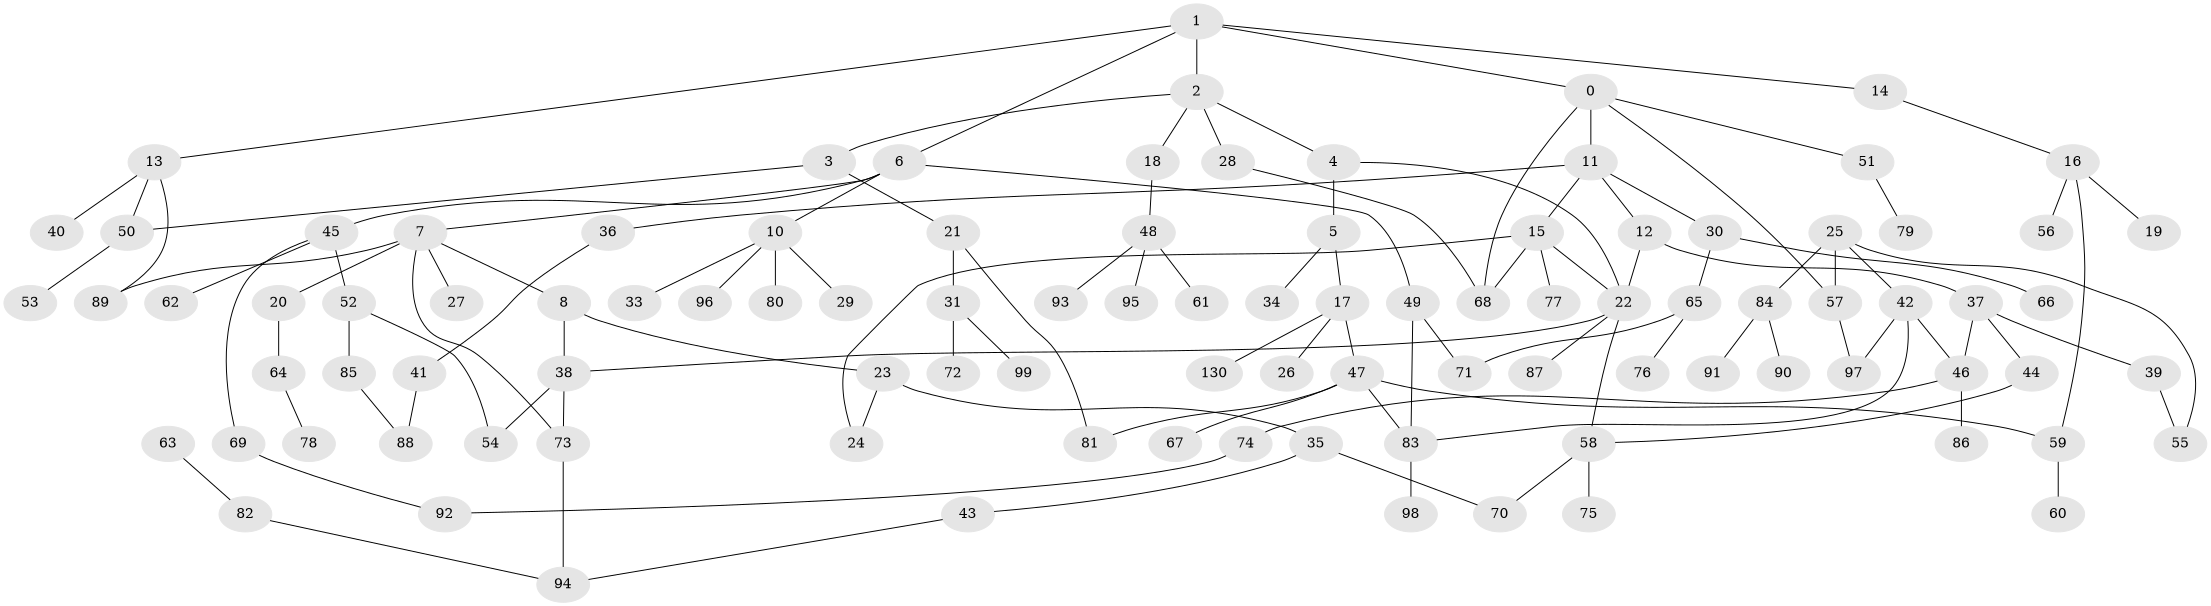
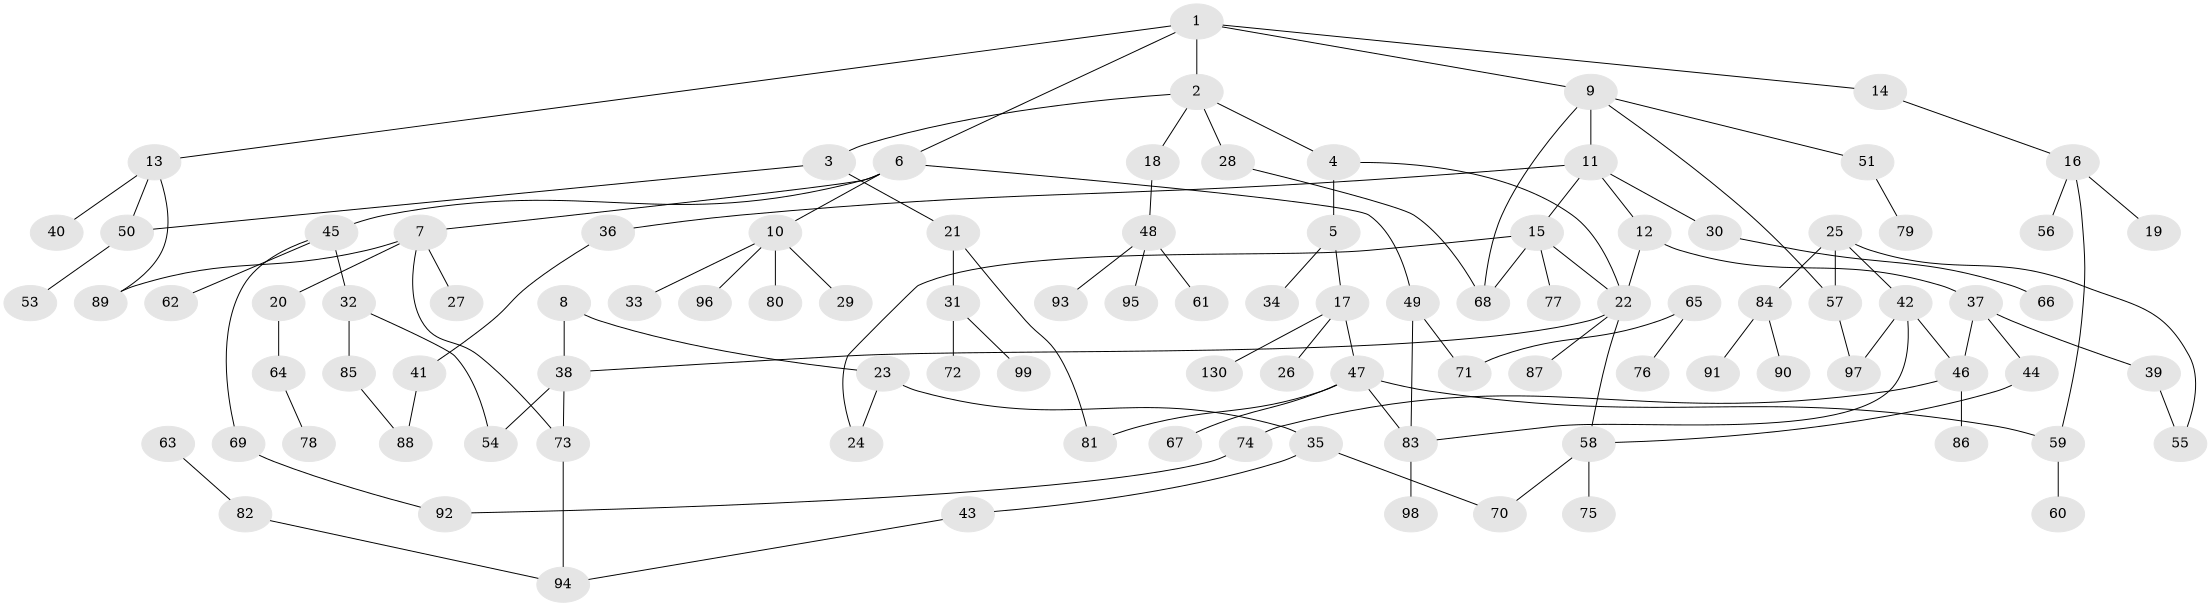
node "0": label "0" -> "9"
edge "7" -- "8": removed
edge "30" -- "65": removed
node "52": label "52" -> "32"
